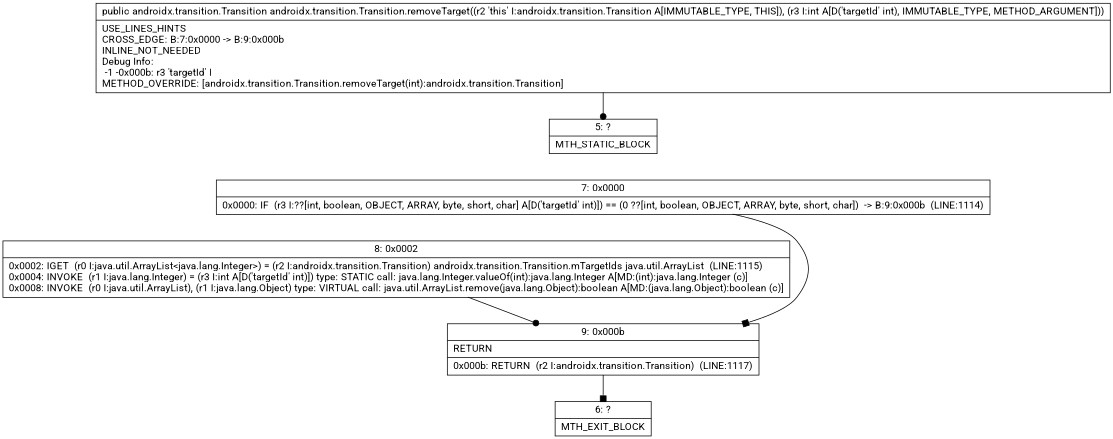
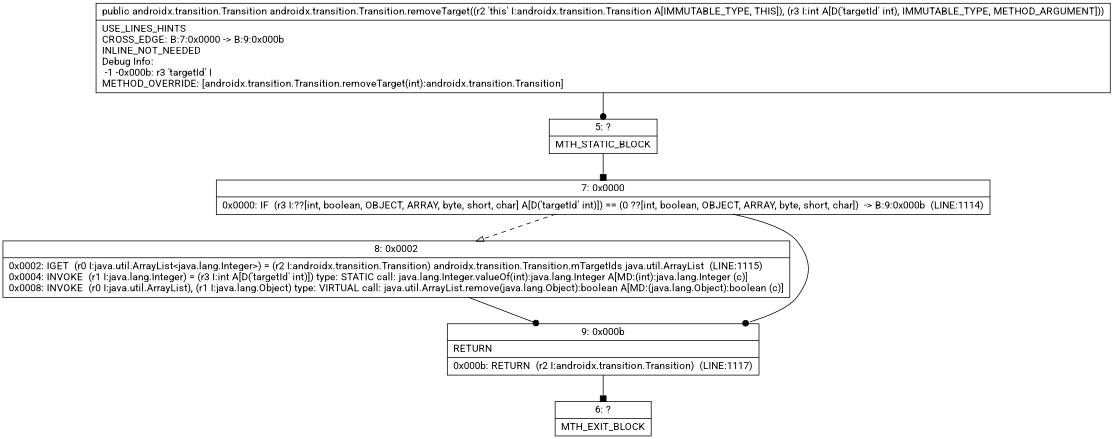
edge "5: ?" -> "7: 0x0000": added
edge "7: 0x0000" -> "8: 0x0002": added
edge "7: 0x0000" -> "9: 0x000b": arrowhead box -> dot
